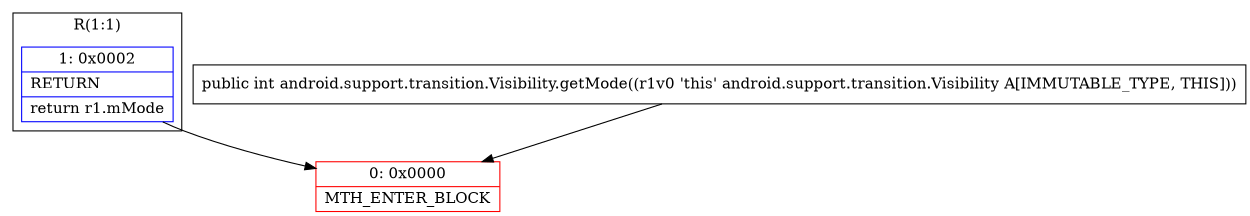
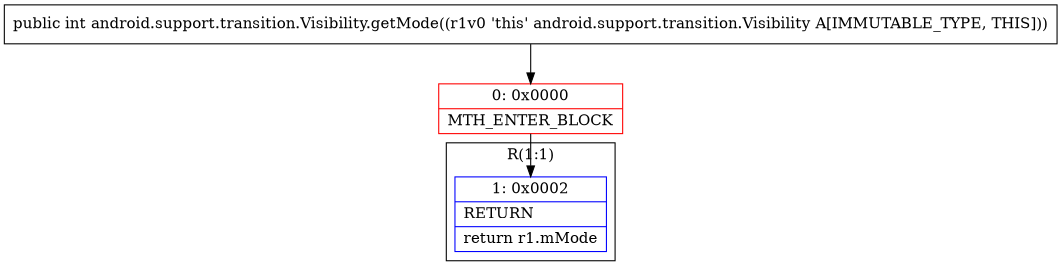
edge "1: 0x0002" -> "0: 0x0000": reversed
